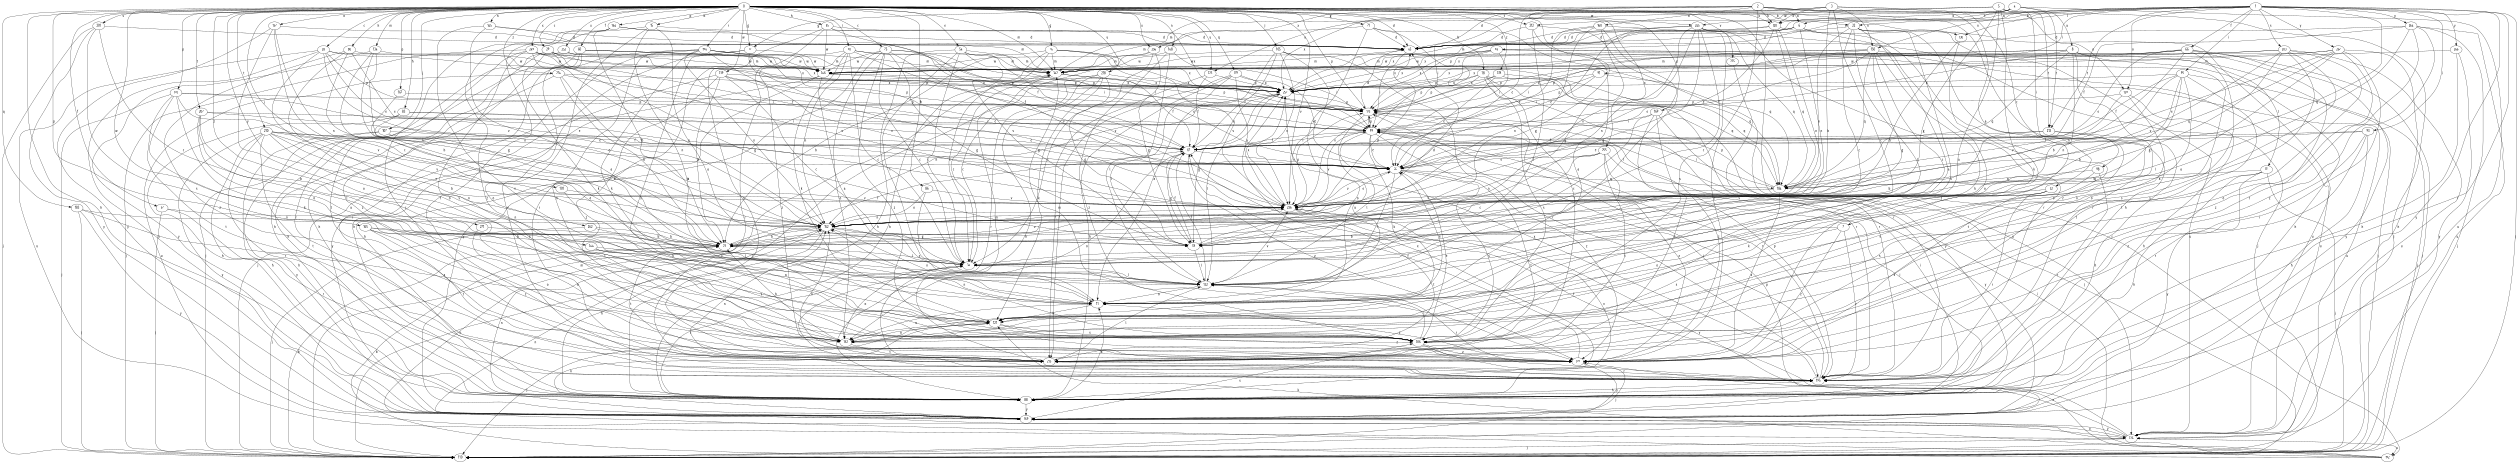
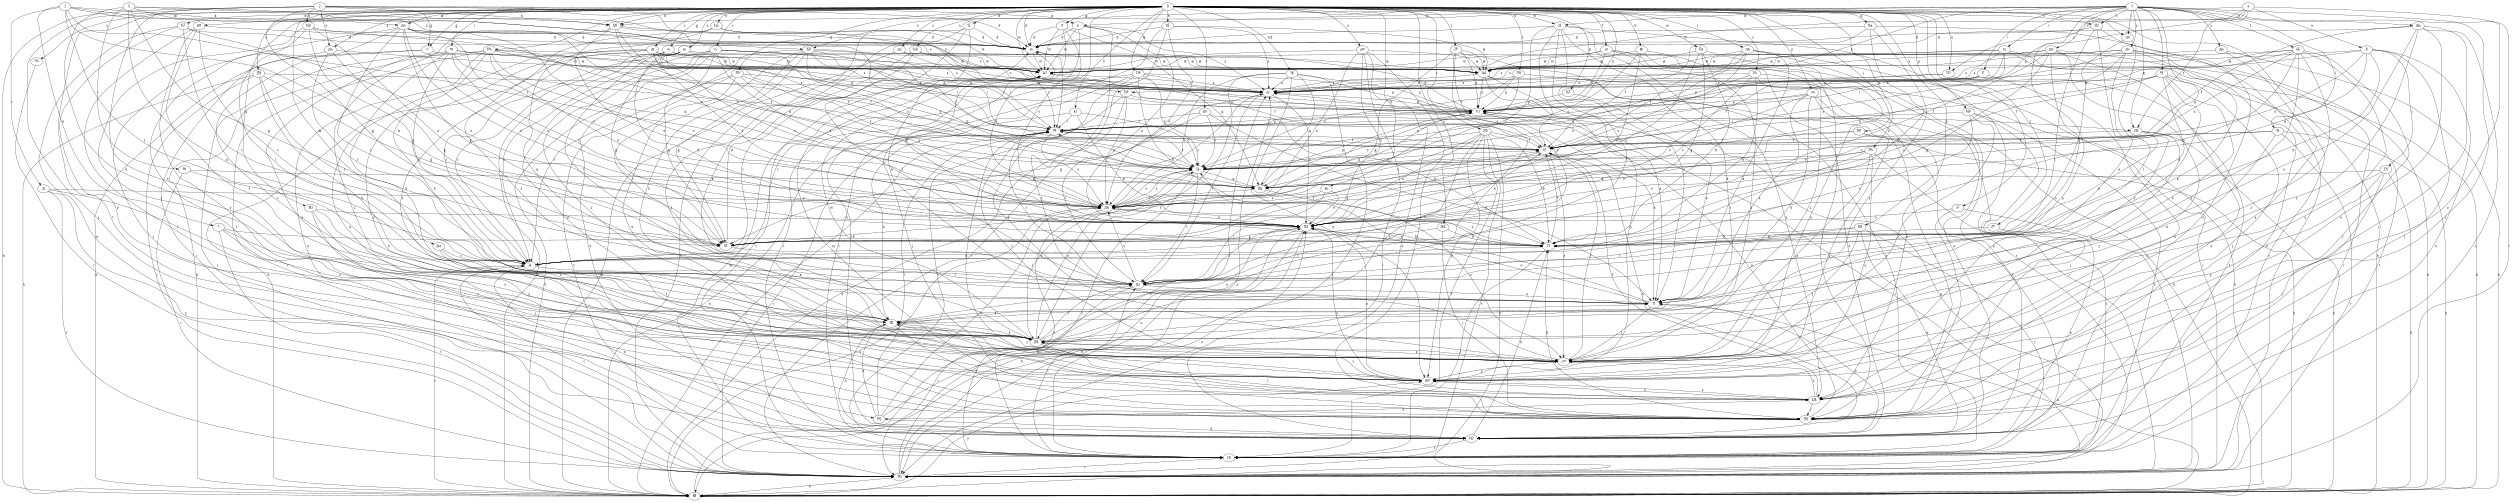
node "101": removed
edge "192" -> "23": now "192" -> "162"
